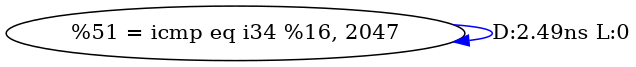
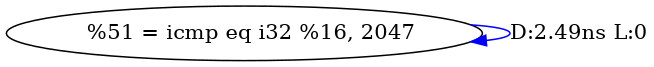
node "%51 = icmp eq i34 %16, 2047": label "%51 = icmp eq i34 %16, 2047" -> "%51 = icmp eq i32 %16, 2047"
